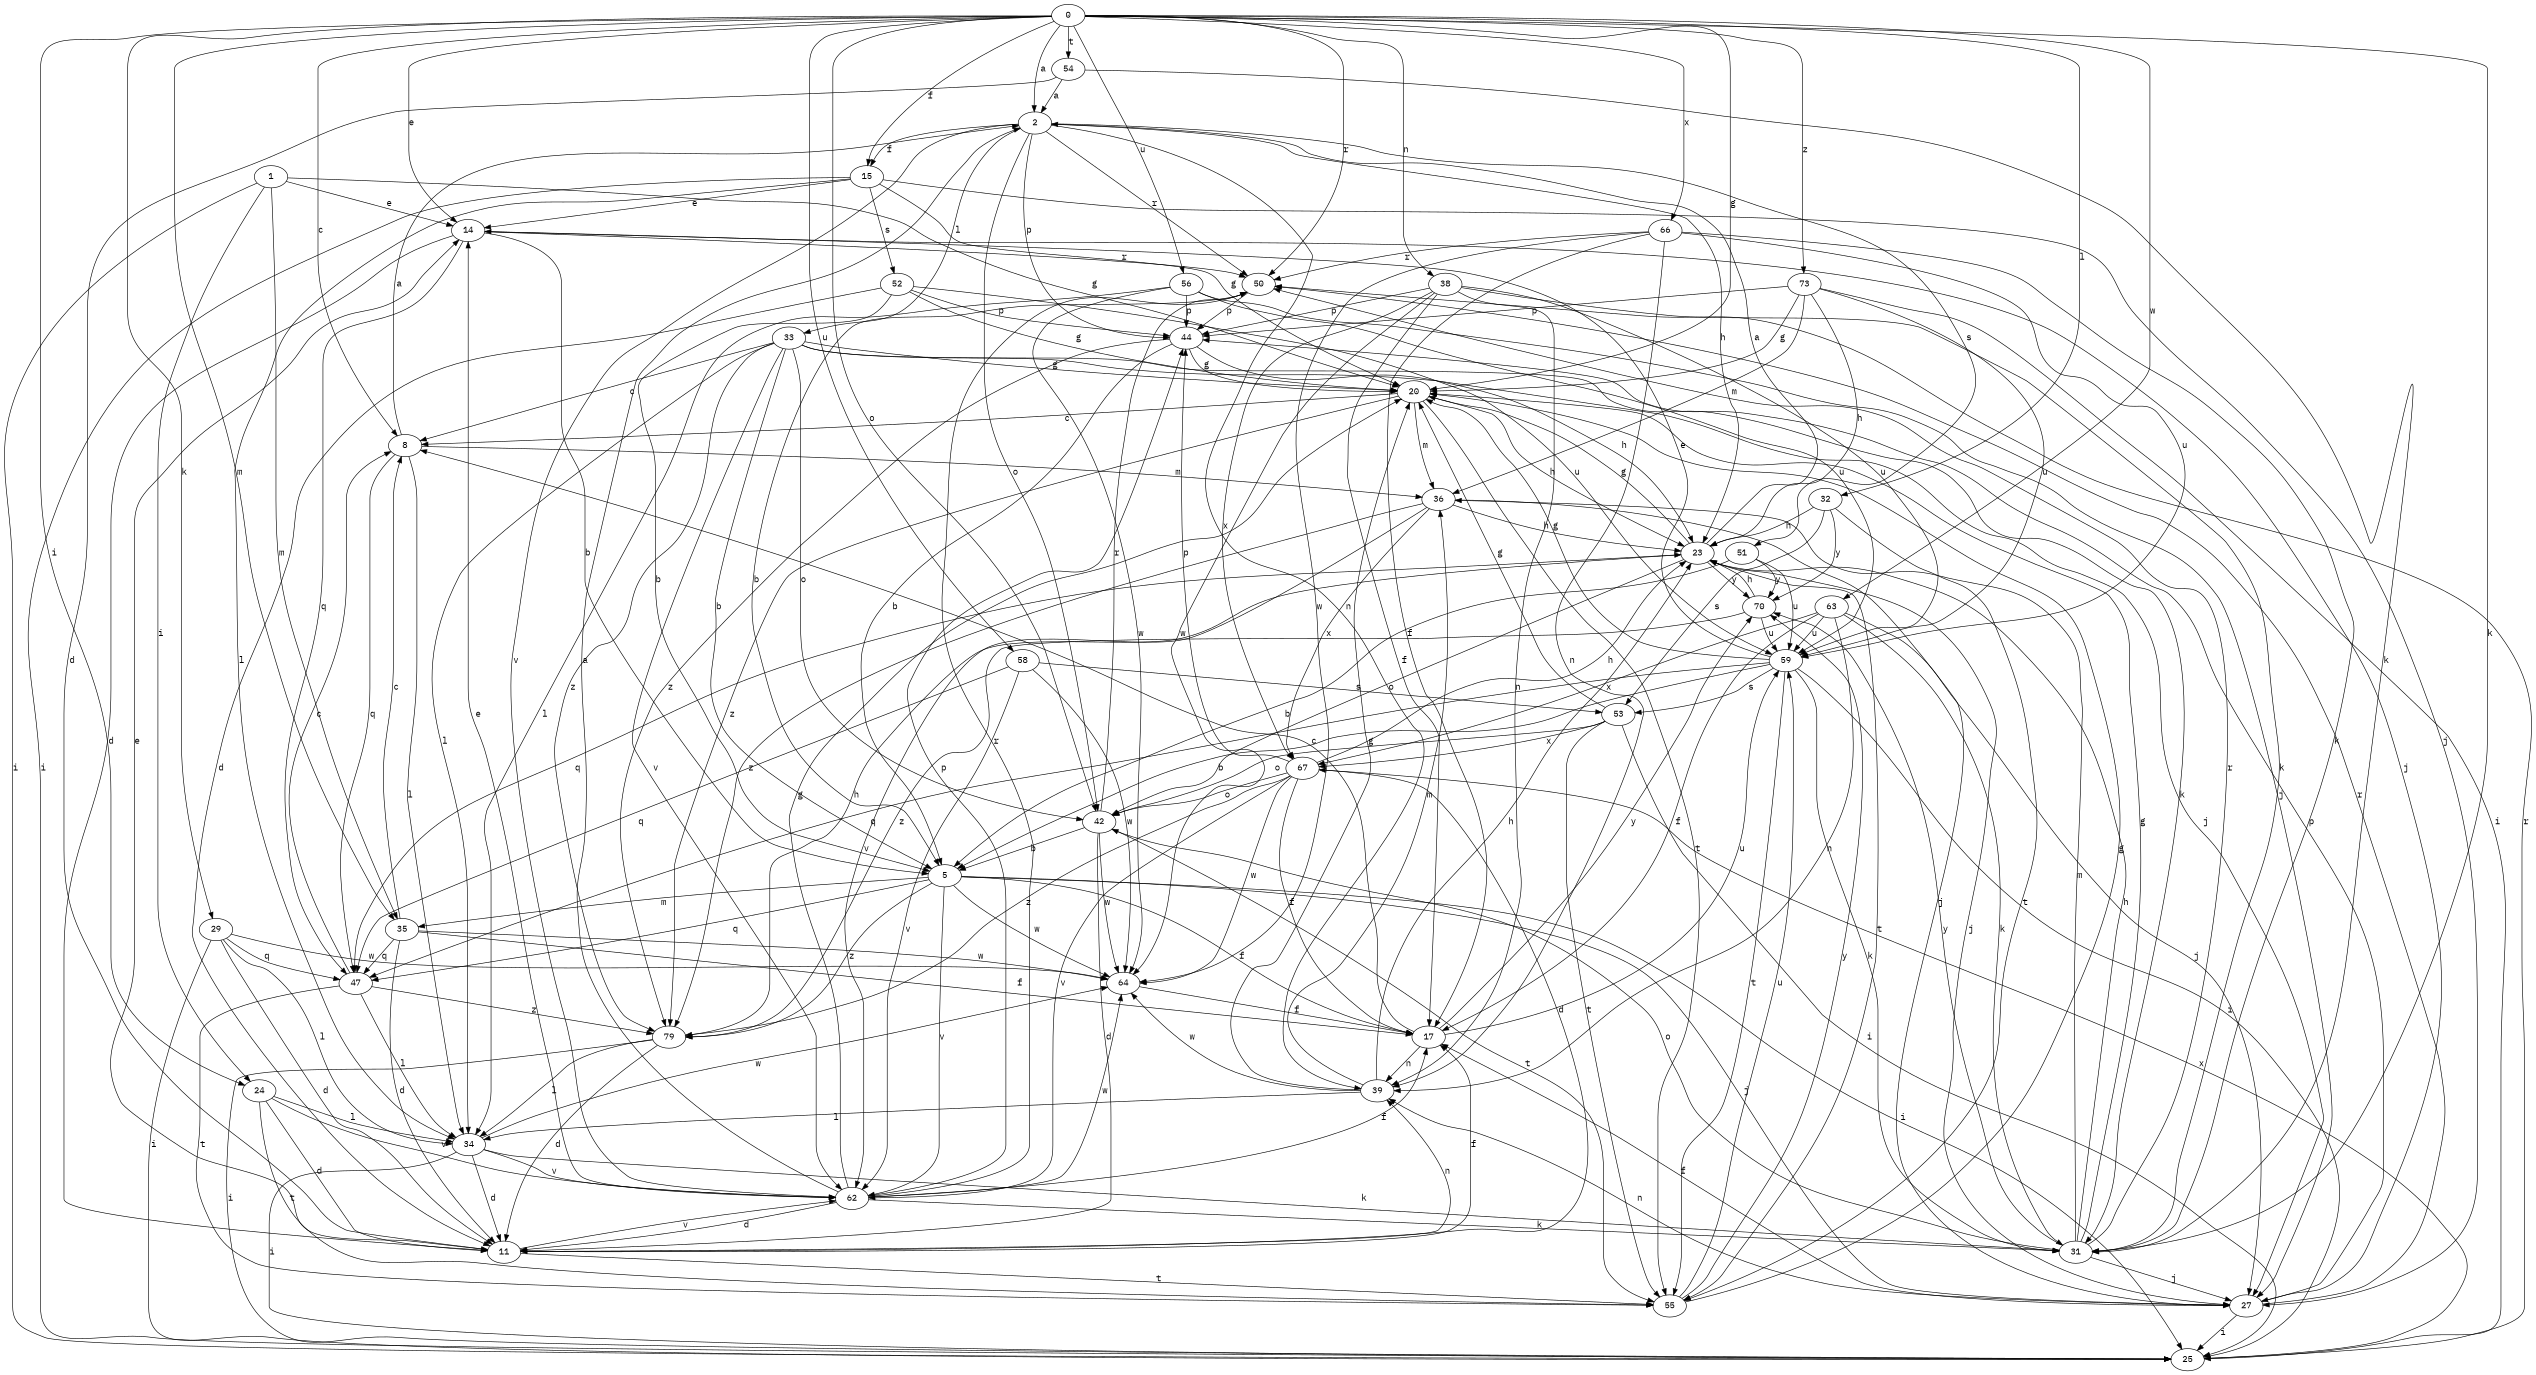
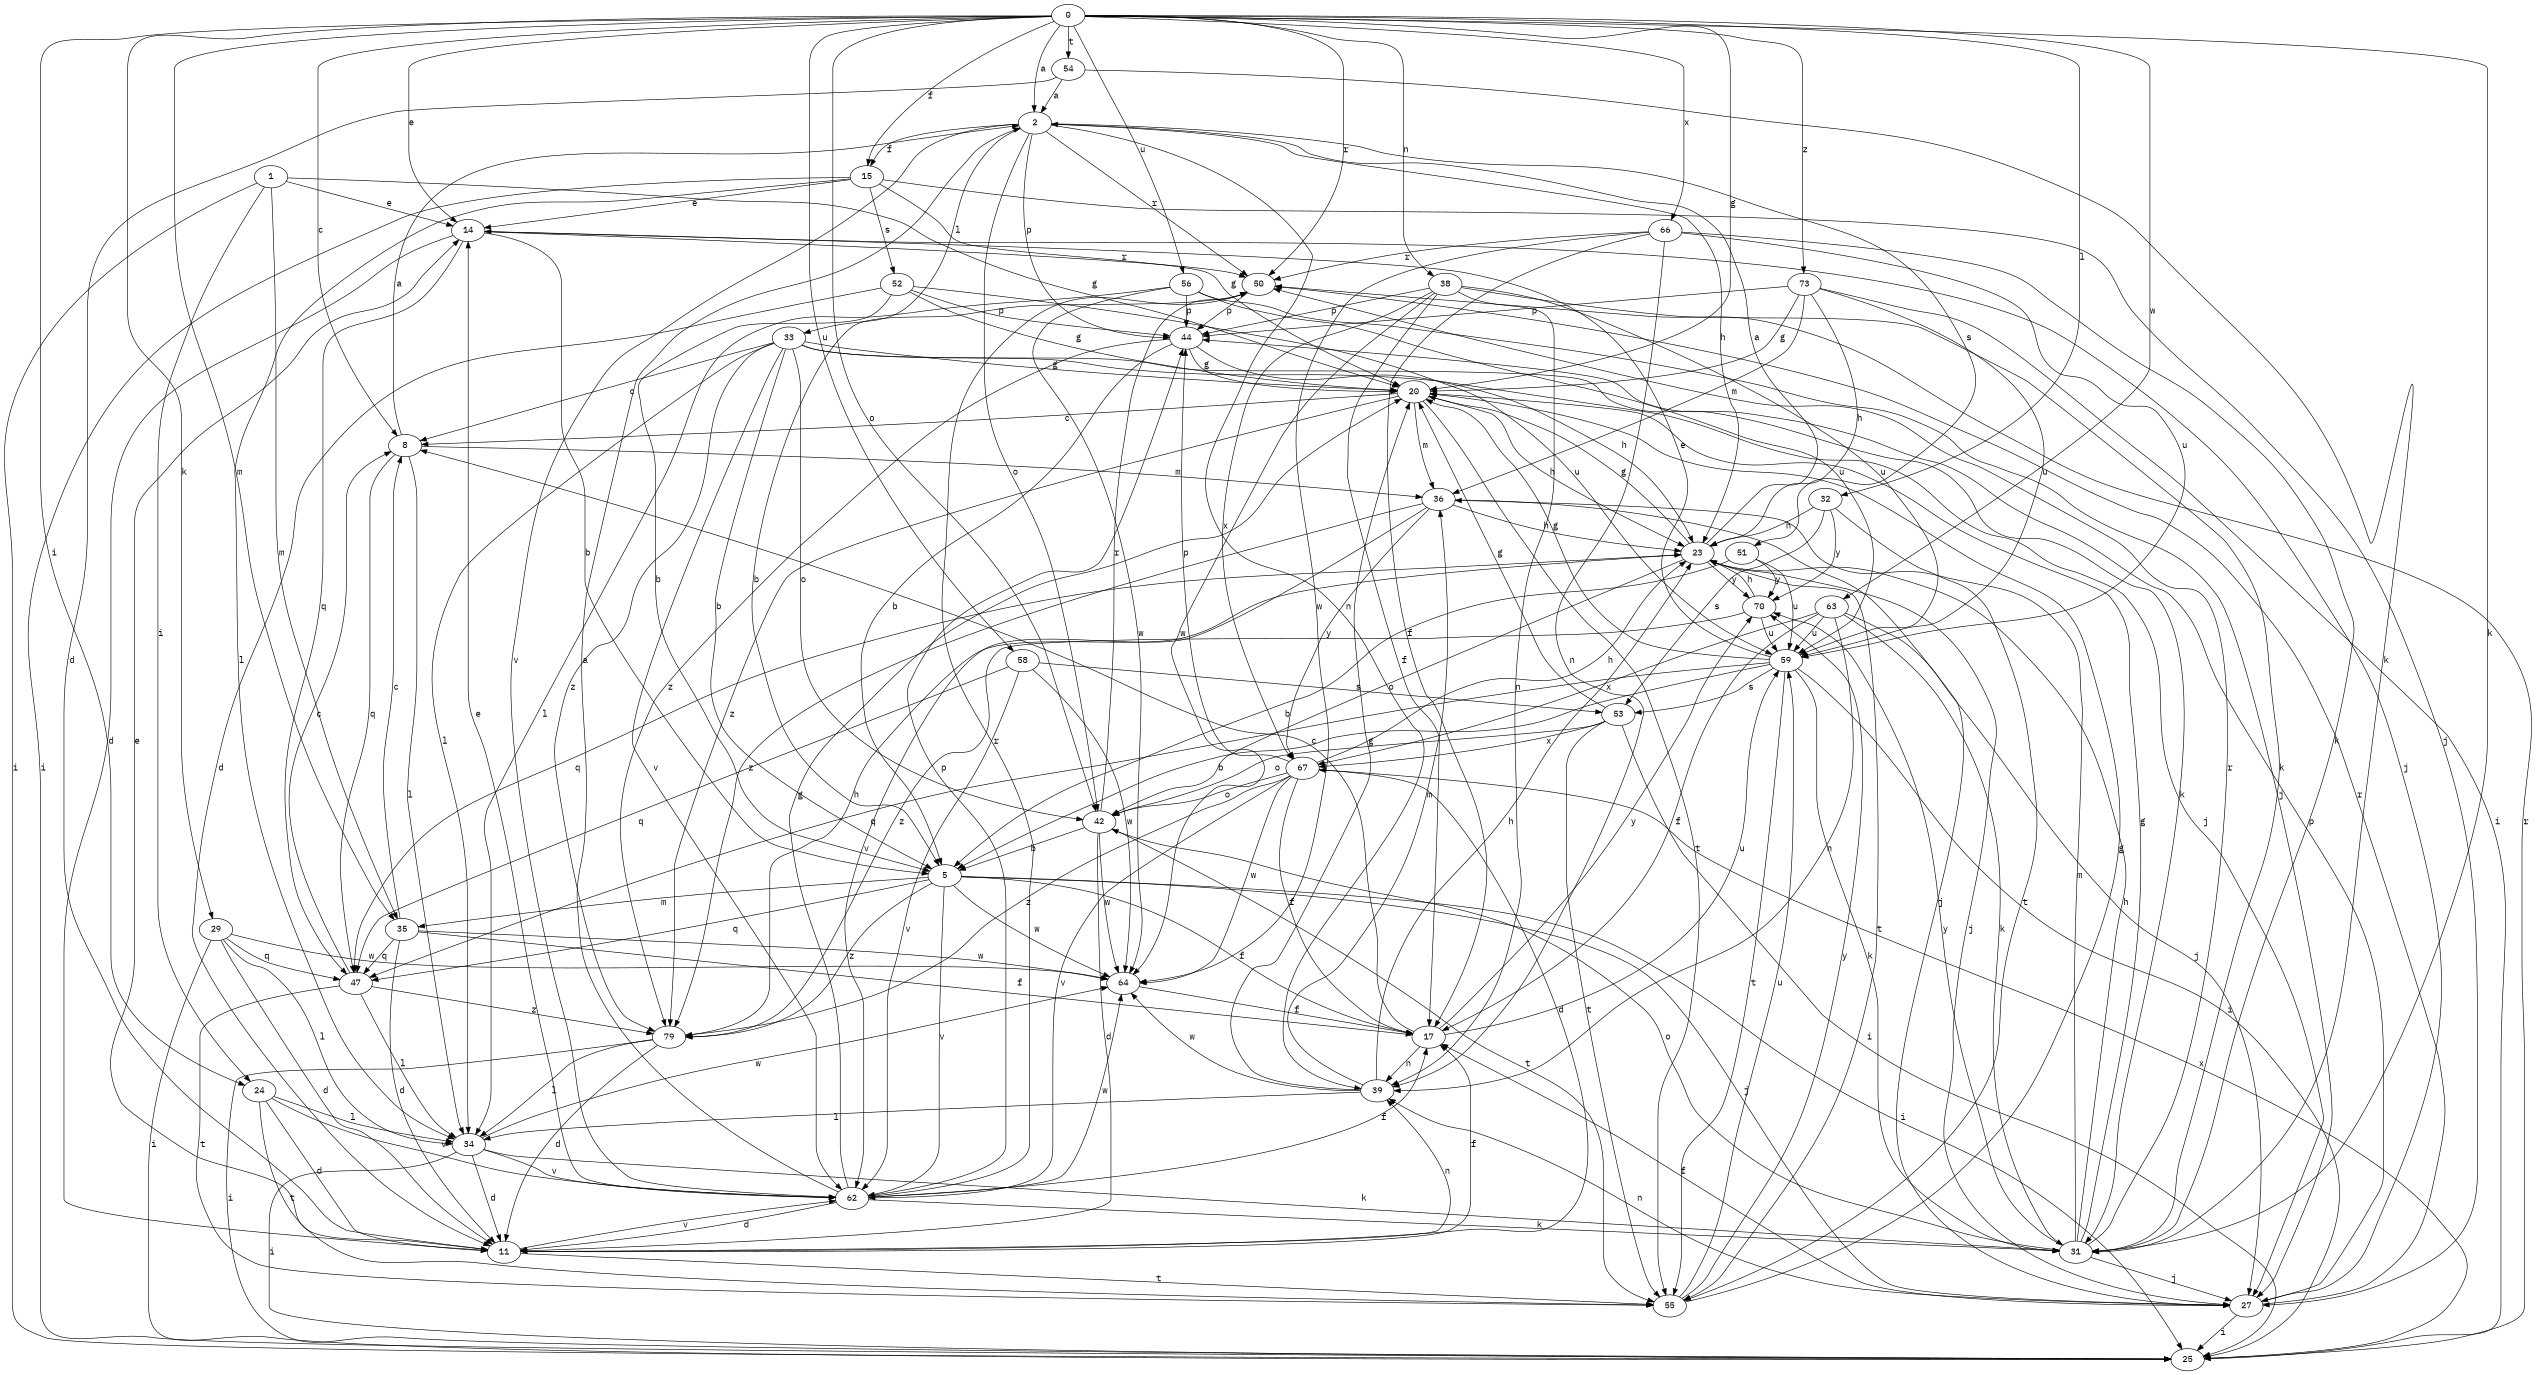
edge "36" -> "67": label "x" -> "y"
